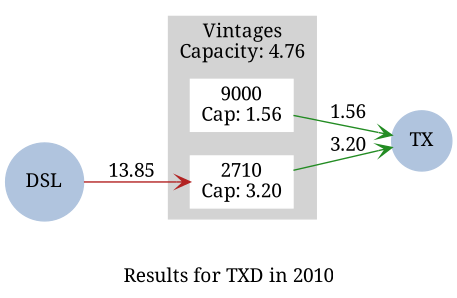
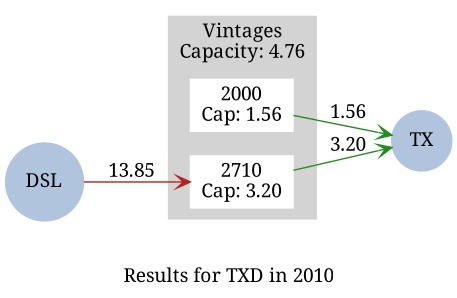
node "9000 Cap: 1.56": label "9000 Cap: 1.56" -> "2000 Cap: 1.56"
